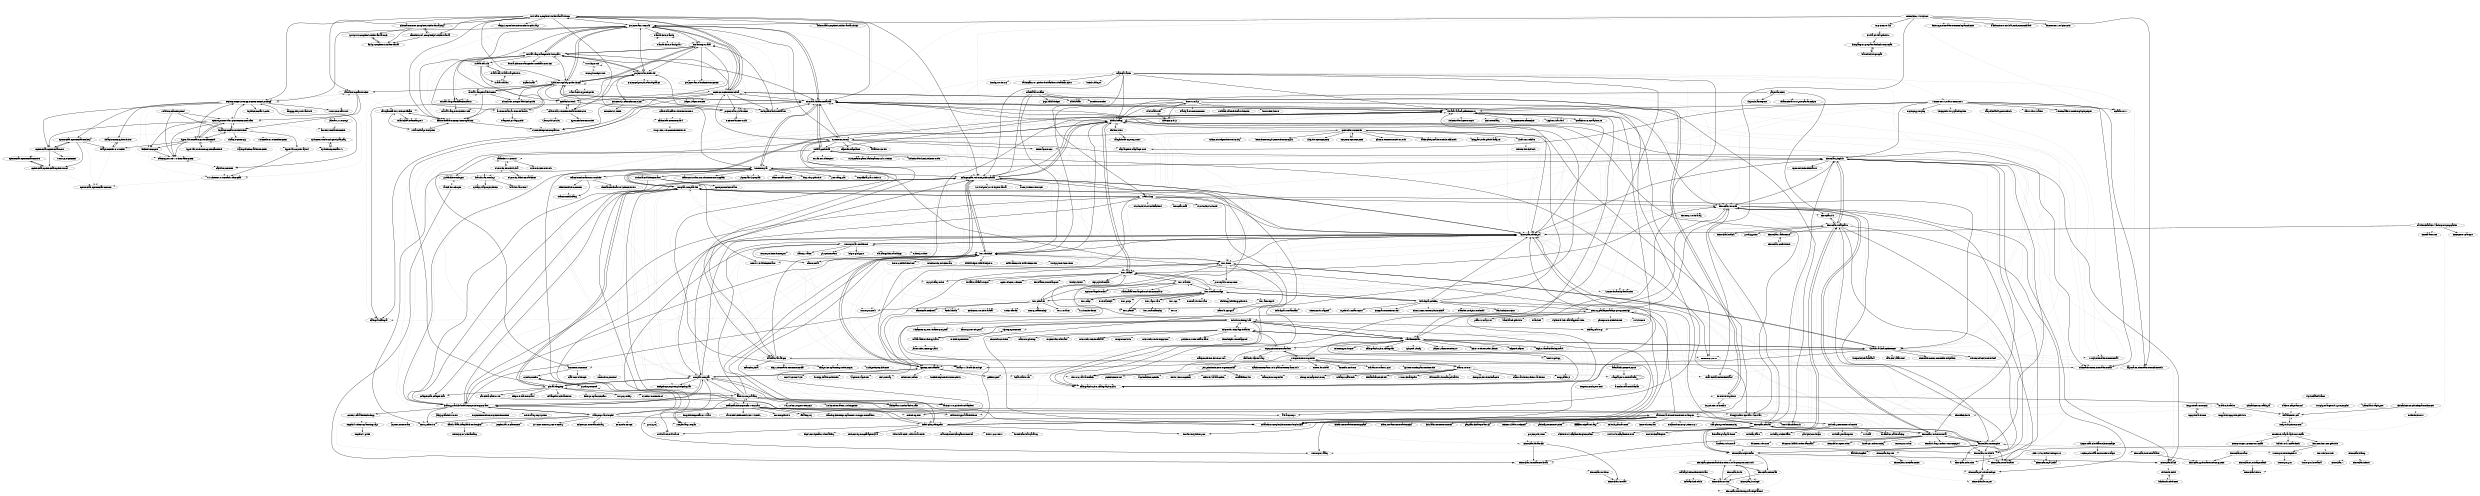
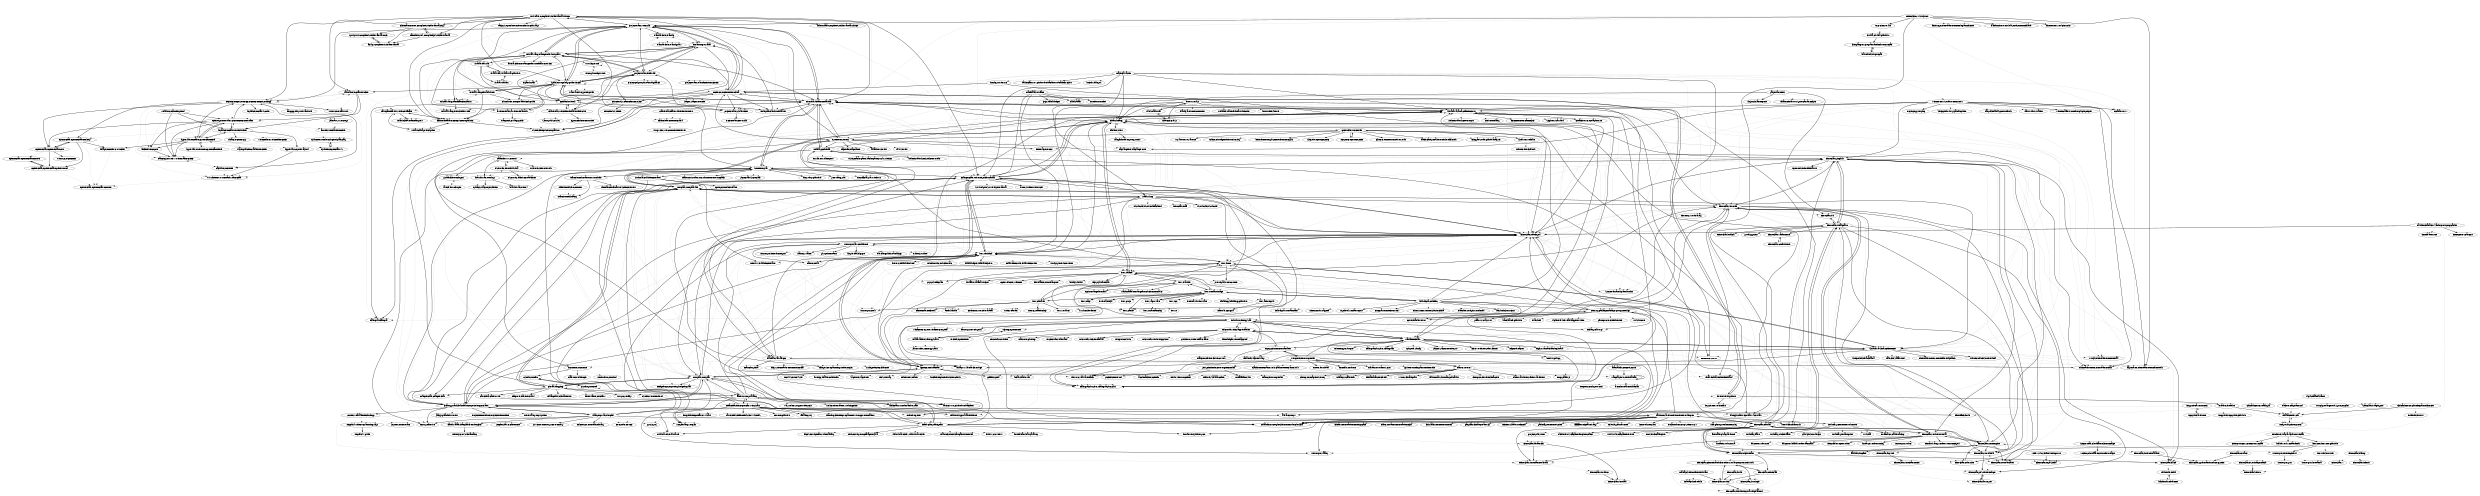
edge "YuriMiller/CompleteSuicideManual-Zh_CN" -> "LGBT-CN/LGBTQIA-In-China": now "innnky/so-vits-svc" -> "LGBT-CN/LGBTQIA-In-China"
edge "one-among-us/data" -> "project-trans/transfeminine-science": now "one-among-us/data" -> "BBleae/hrt-book"
node "KristallWang/Estradiol-LORA": label "KristallWang/Estradiol-LORA" -> "KristallWang/Estradiol-DIY"
edge "moesoha/debian-media-box" -> "Icalingua-plus-plus/Icalingua-plus-plus": now "moesoha/debian-media-box" -> "ysc3839/FontMod"
node "shilapi/DGLAB-python-driver": removed
node "1024house/1024house": added
node "di404/Dress": added
edge "sakaneko117/HUOZI" -> "hua-zhi-wan/otto-hzys": style dotted -> bold
node "mamoe/mirai-console": removed
edge "majinqiawa/xxn" -> "the1812/Malware-Patch": now "innnky/so-vits-svc" -> "the1812/Malware-Patch"
node "lsky-org/lsky-pro": label "lsky-org/lsky-pro" -> "lsky-bread/lsky-pro"
node "yuyuyzl/EasyVtuber": label "yuyuyzl/EasyVtuber" -> "yuyuyzl/Telegram"
node "opsre/Thanks-Mirror": added
node "Enter-program/cxx2flow": label "Enter-program/cxx2flow" -> "Enter-tainer/cxx2flow"
edge "Lunatic-Works/Nova" -> "RimoChan/unv-shield": now "RimoChan/Librian" -> "RimoChan/unv-shield"
edge "rare25/5000choyen" -> "RimoChan/rimochan-cookbook": now "RimoChan/steal_piano" -> "RimoChan/rimochan-cookbook"
